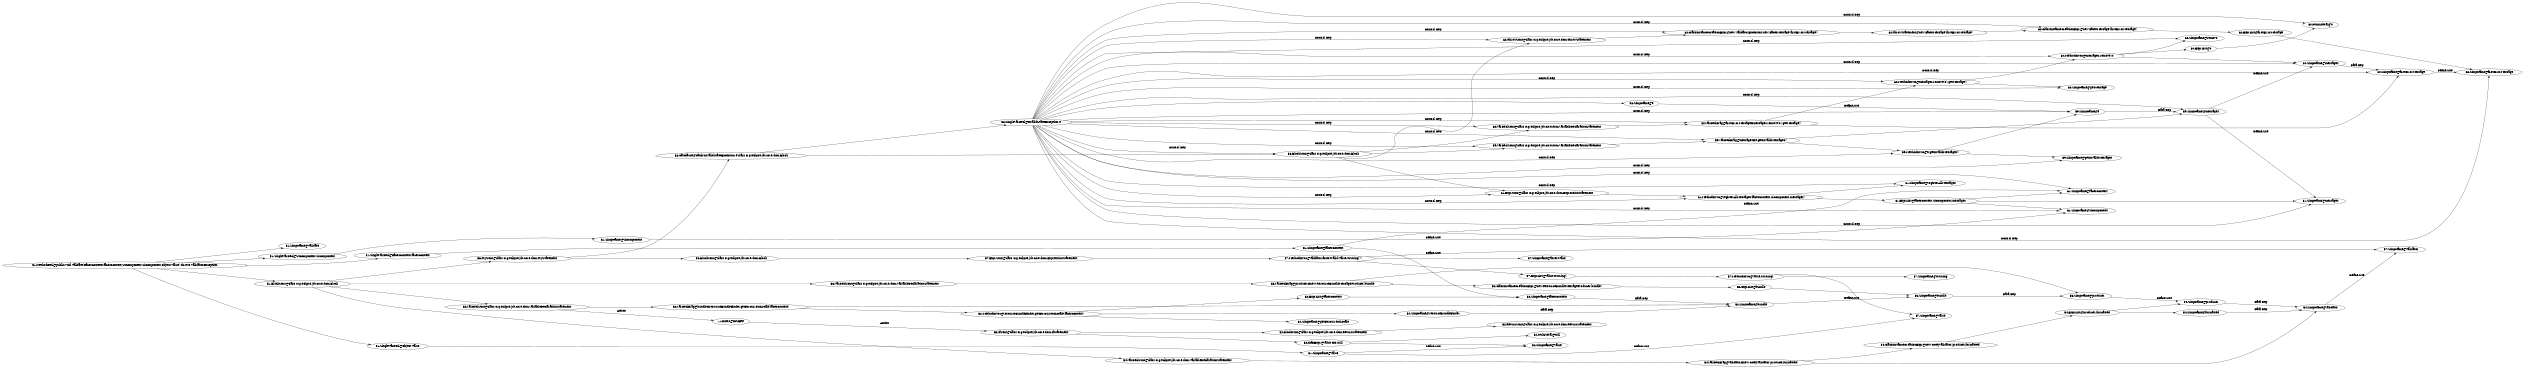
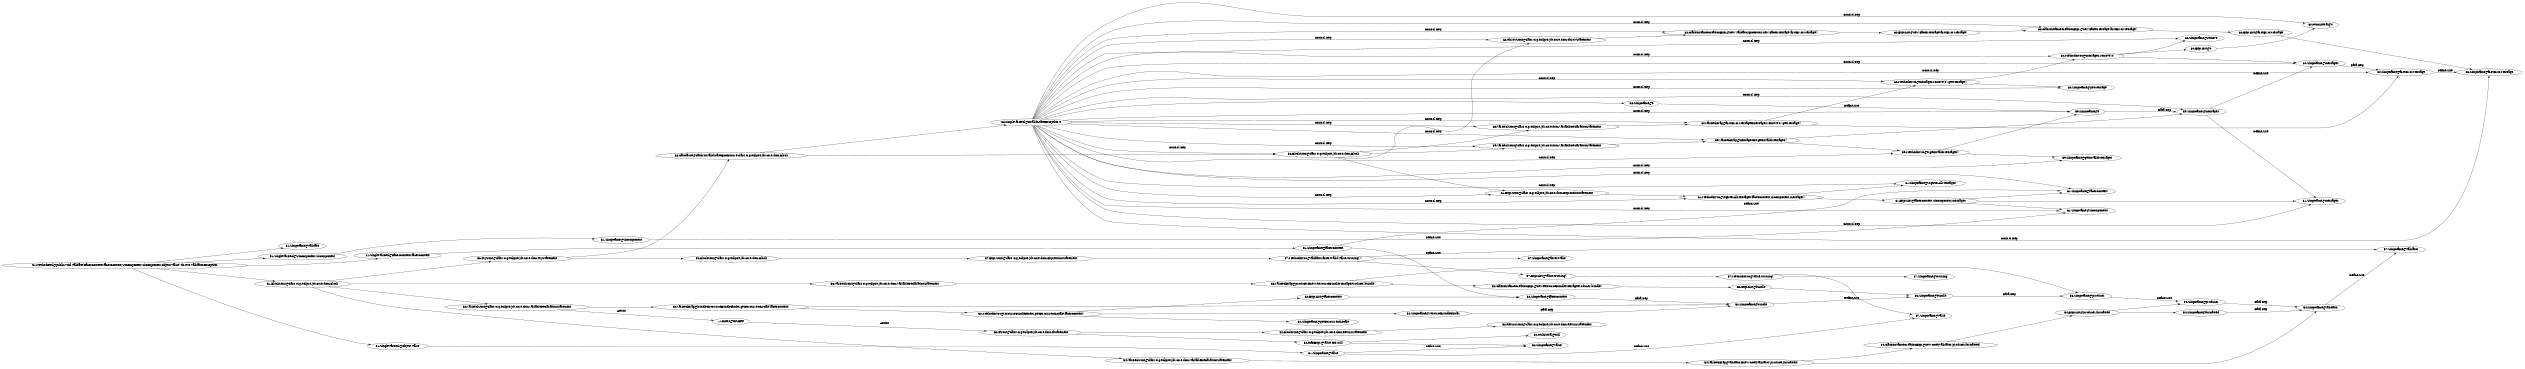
node "62:ThrowStatement@new FacesMessage(firstErrorMessage)": label "62:ThrowStatement@new FacesMessage(firstErrorMessage)" -> "62:ExprList@new FacesMessage(firstErrorMessage)"
